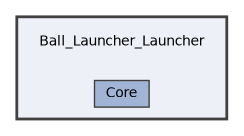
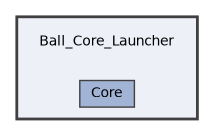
node "Ball_Launcher_Launcher": label "Ball_Launcher_Launcher" -> "Ball_Core_Launcher"
